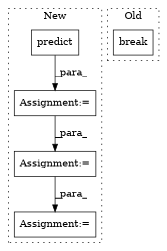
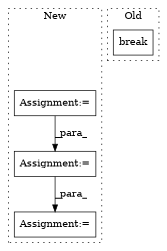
node "predict": removed
